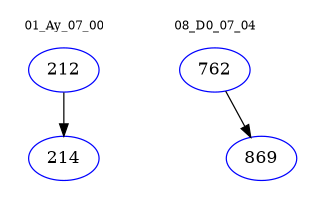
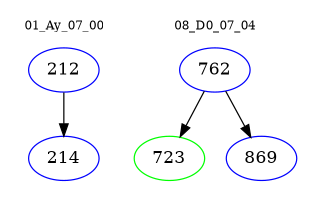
node "723": added
